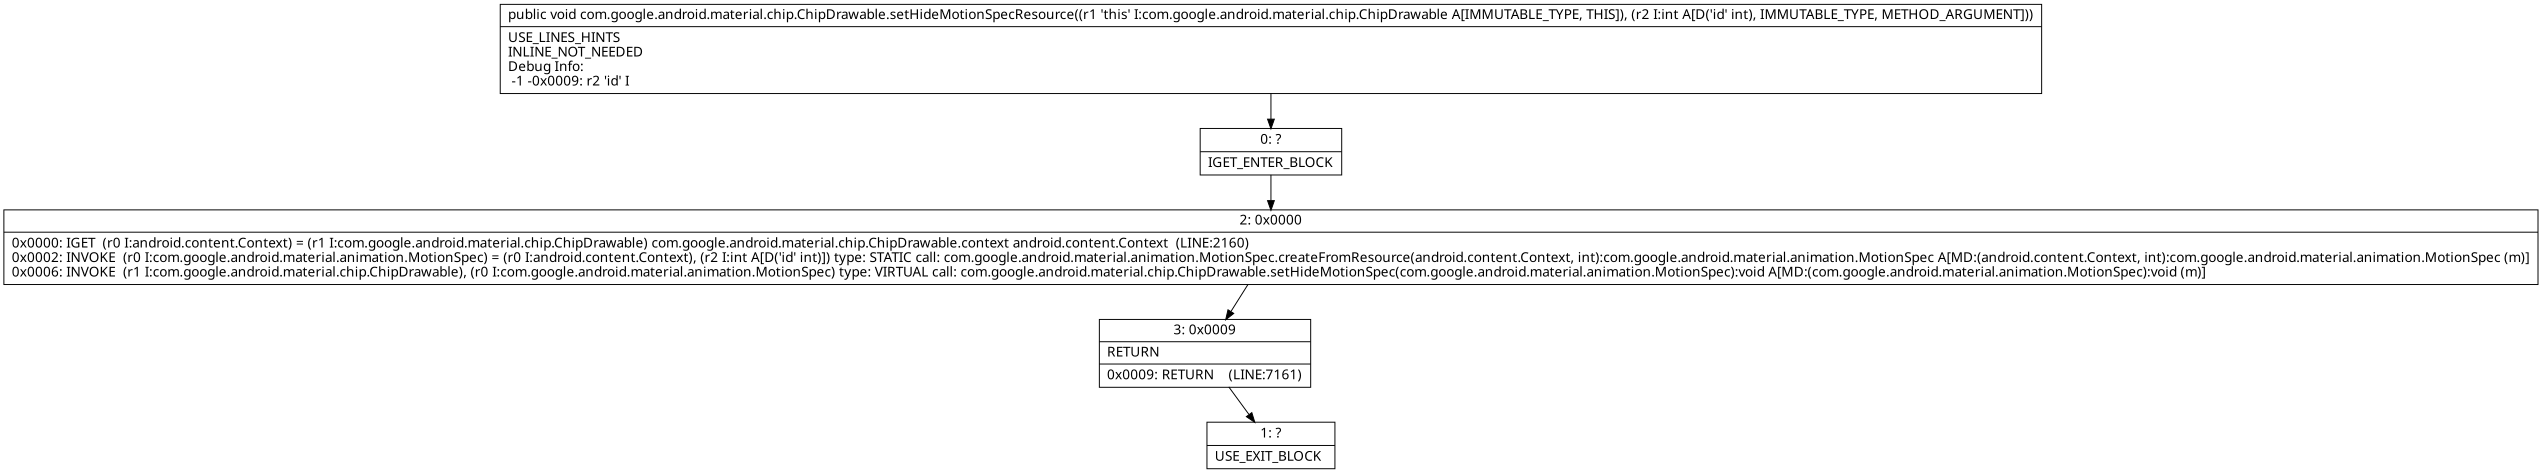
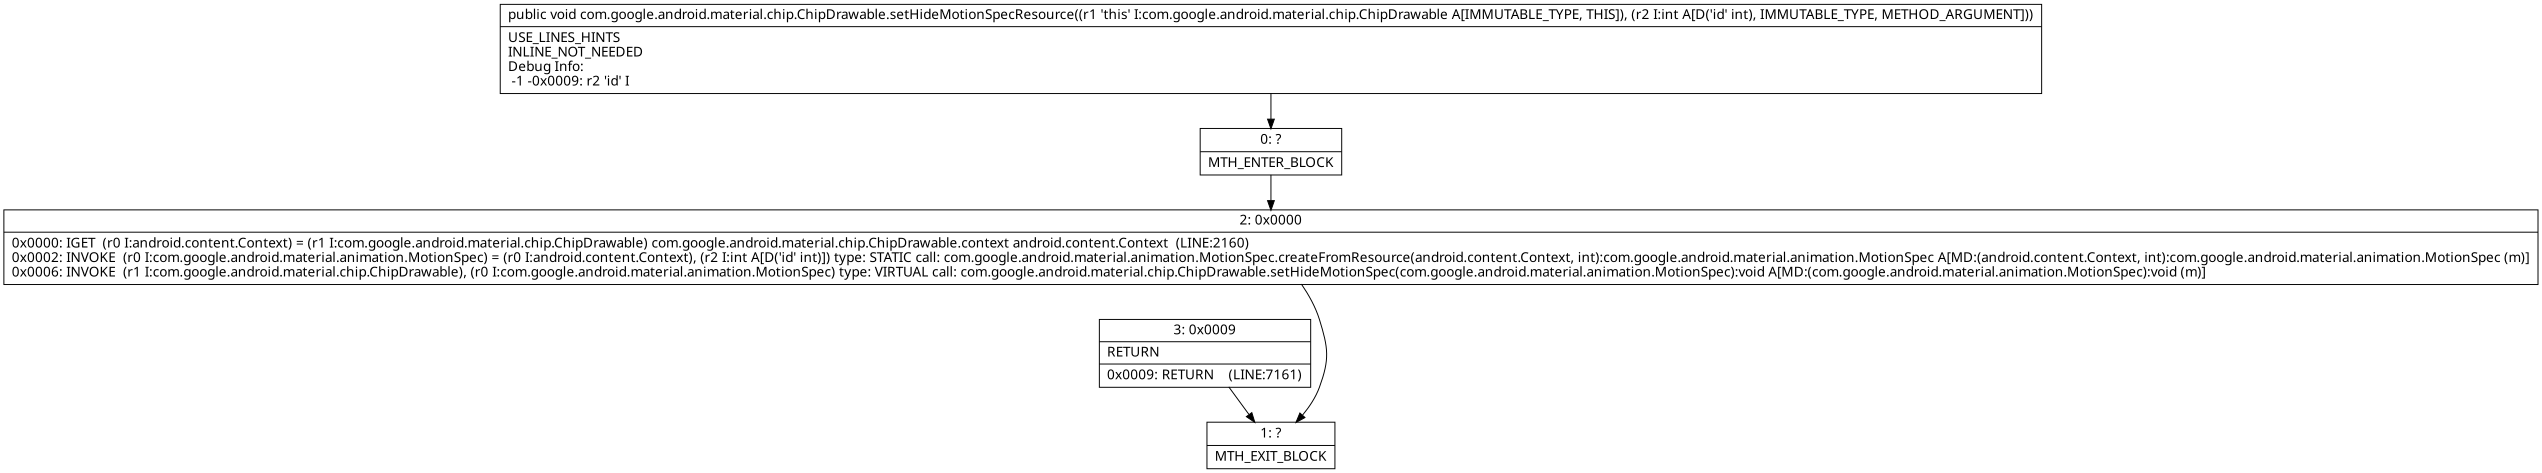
node "0: ?": text "IGET_ENTER_BLOCK" -> "MTH_ENTER_BLOCK"
edge "2: 0x0000" -> "3: 0x0009": now "2: 0x0000" -> "1: ?"
node "1: ?": text "USE_EXIT_BLOCK" -> "MTH_EXIT_BLOCK"
